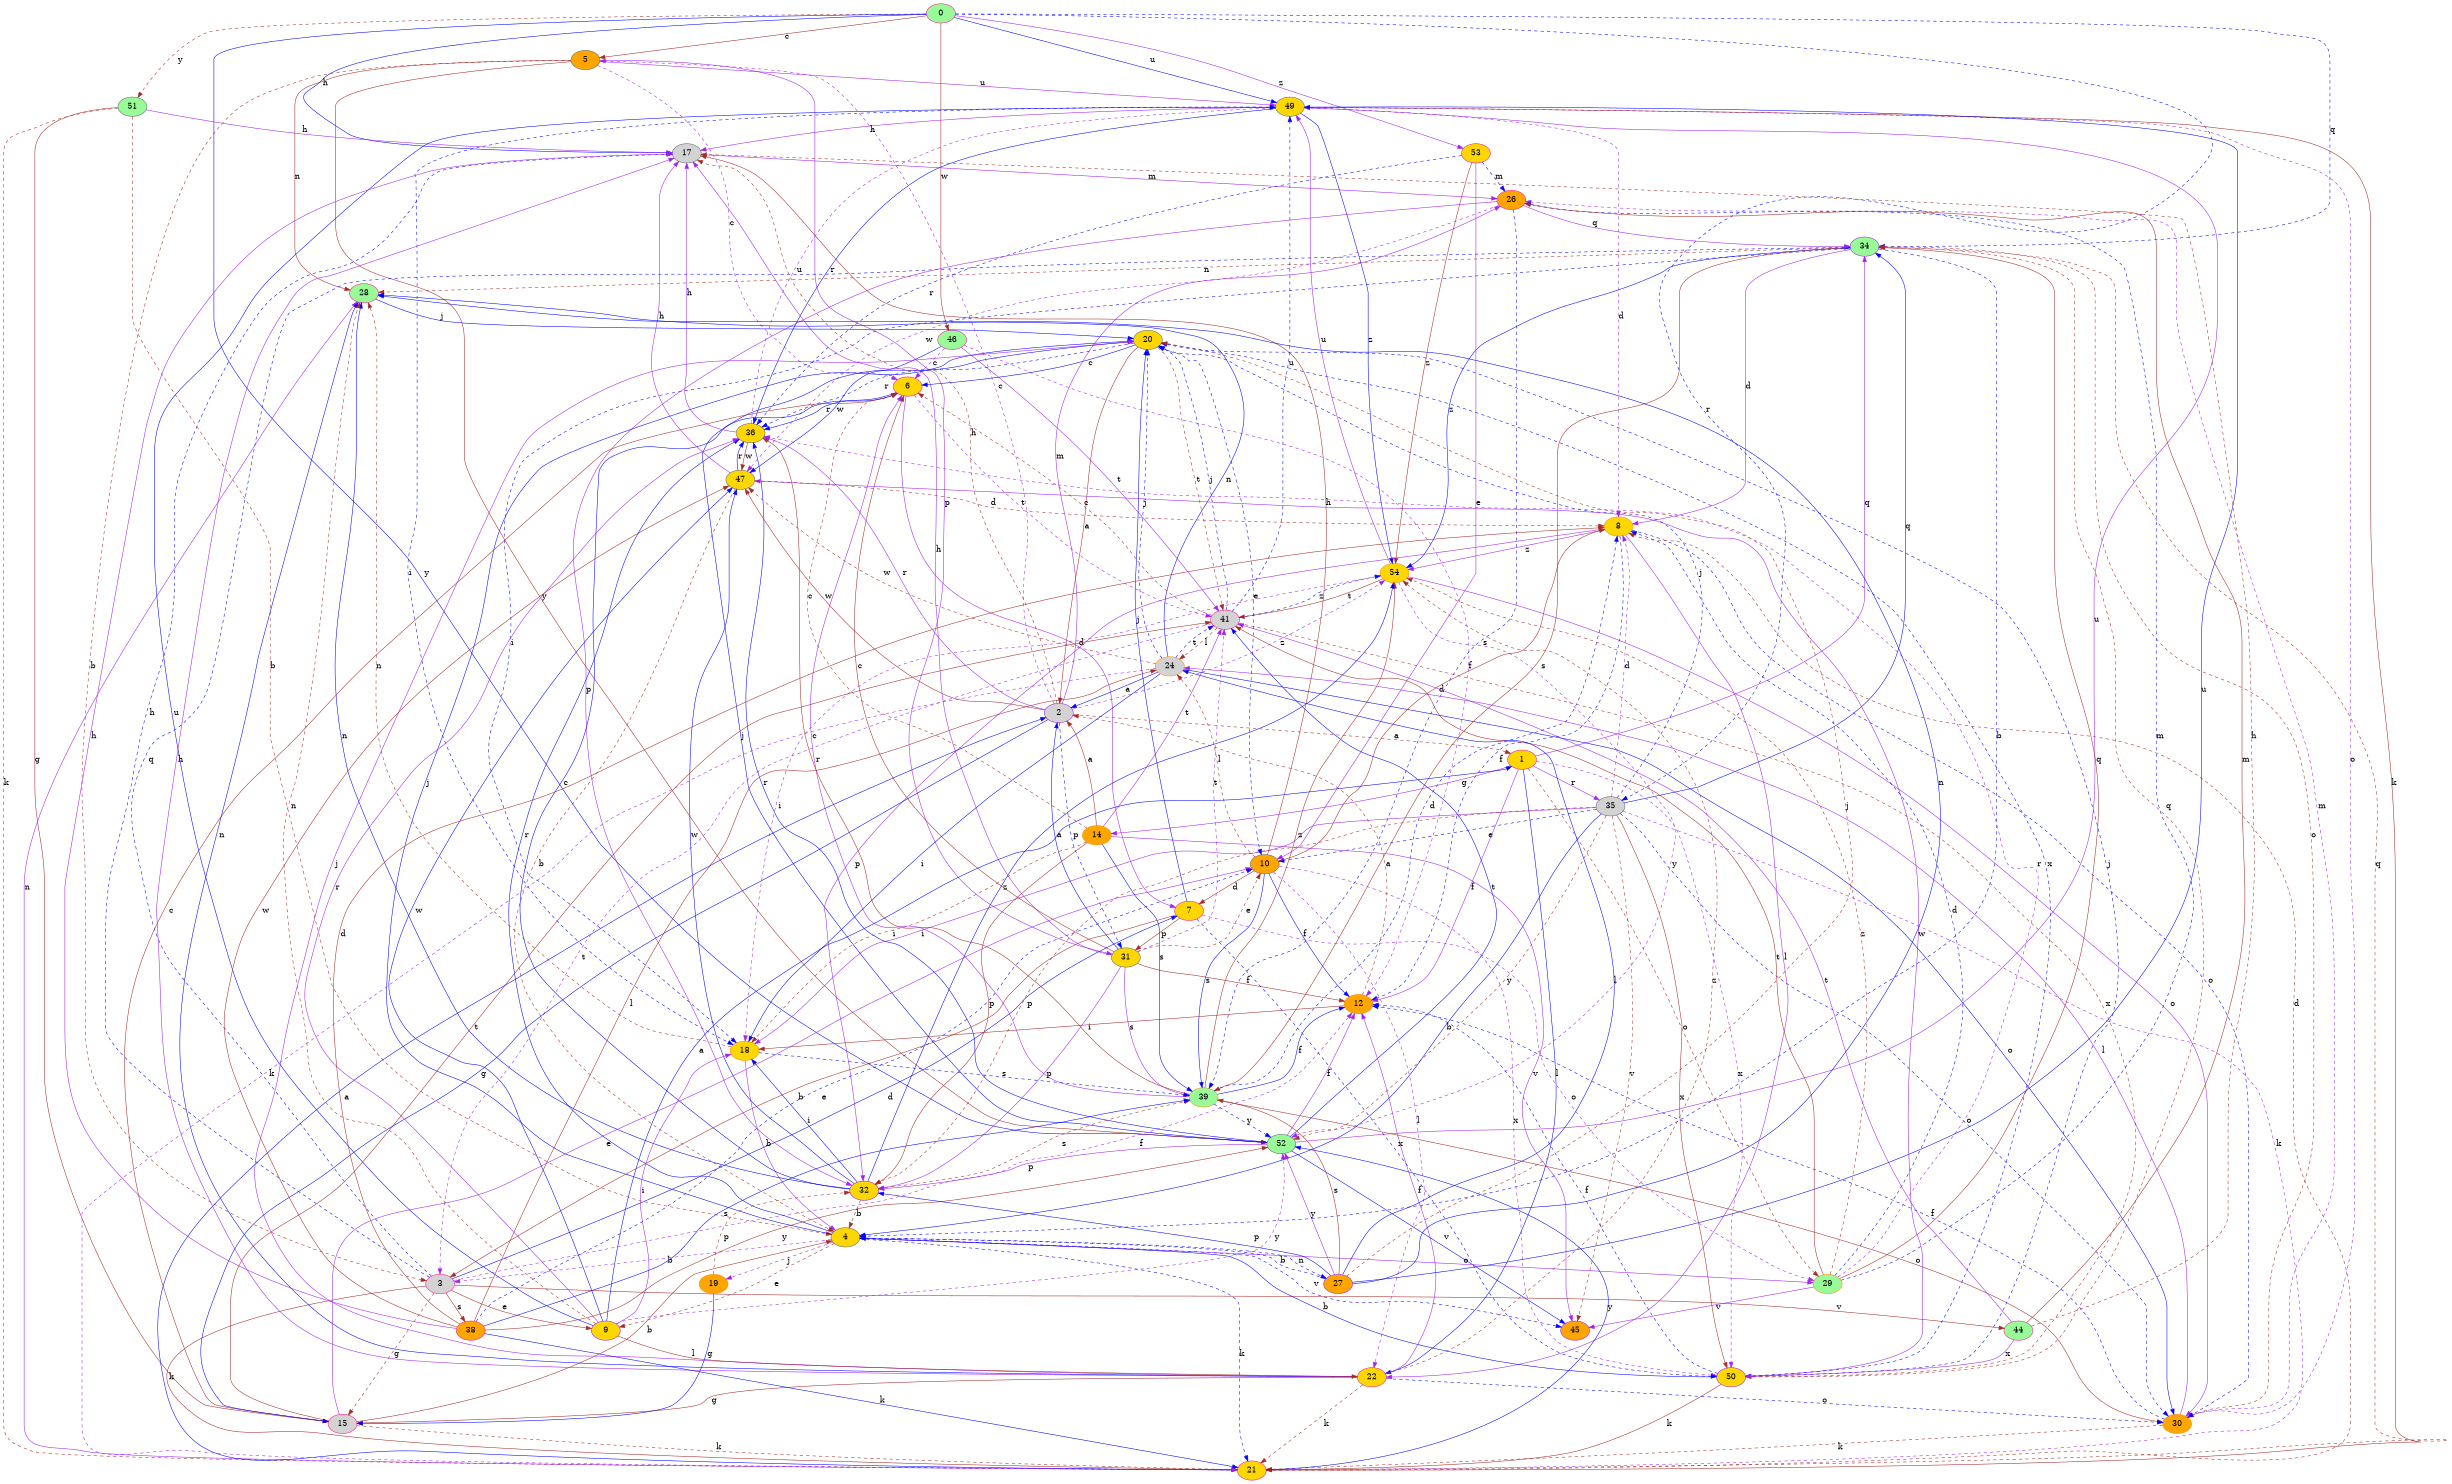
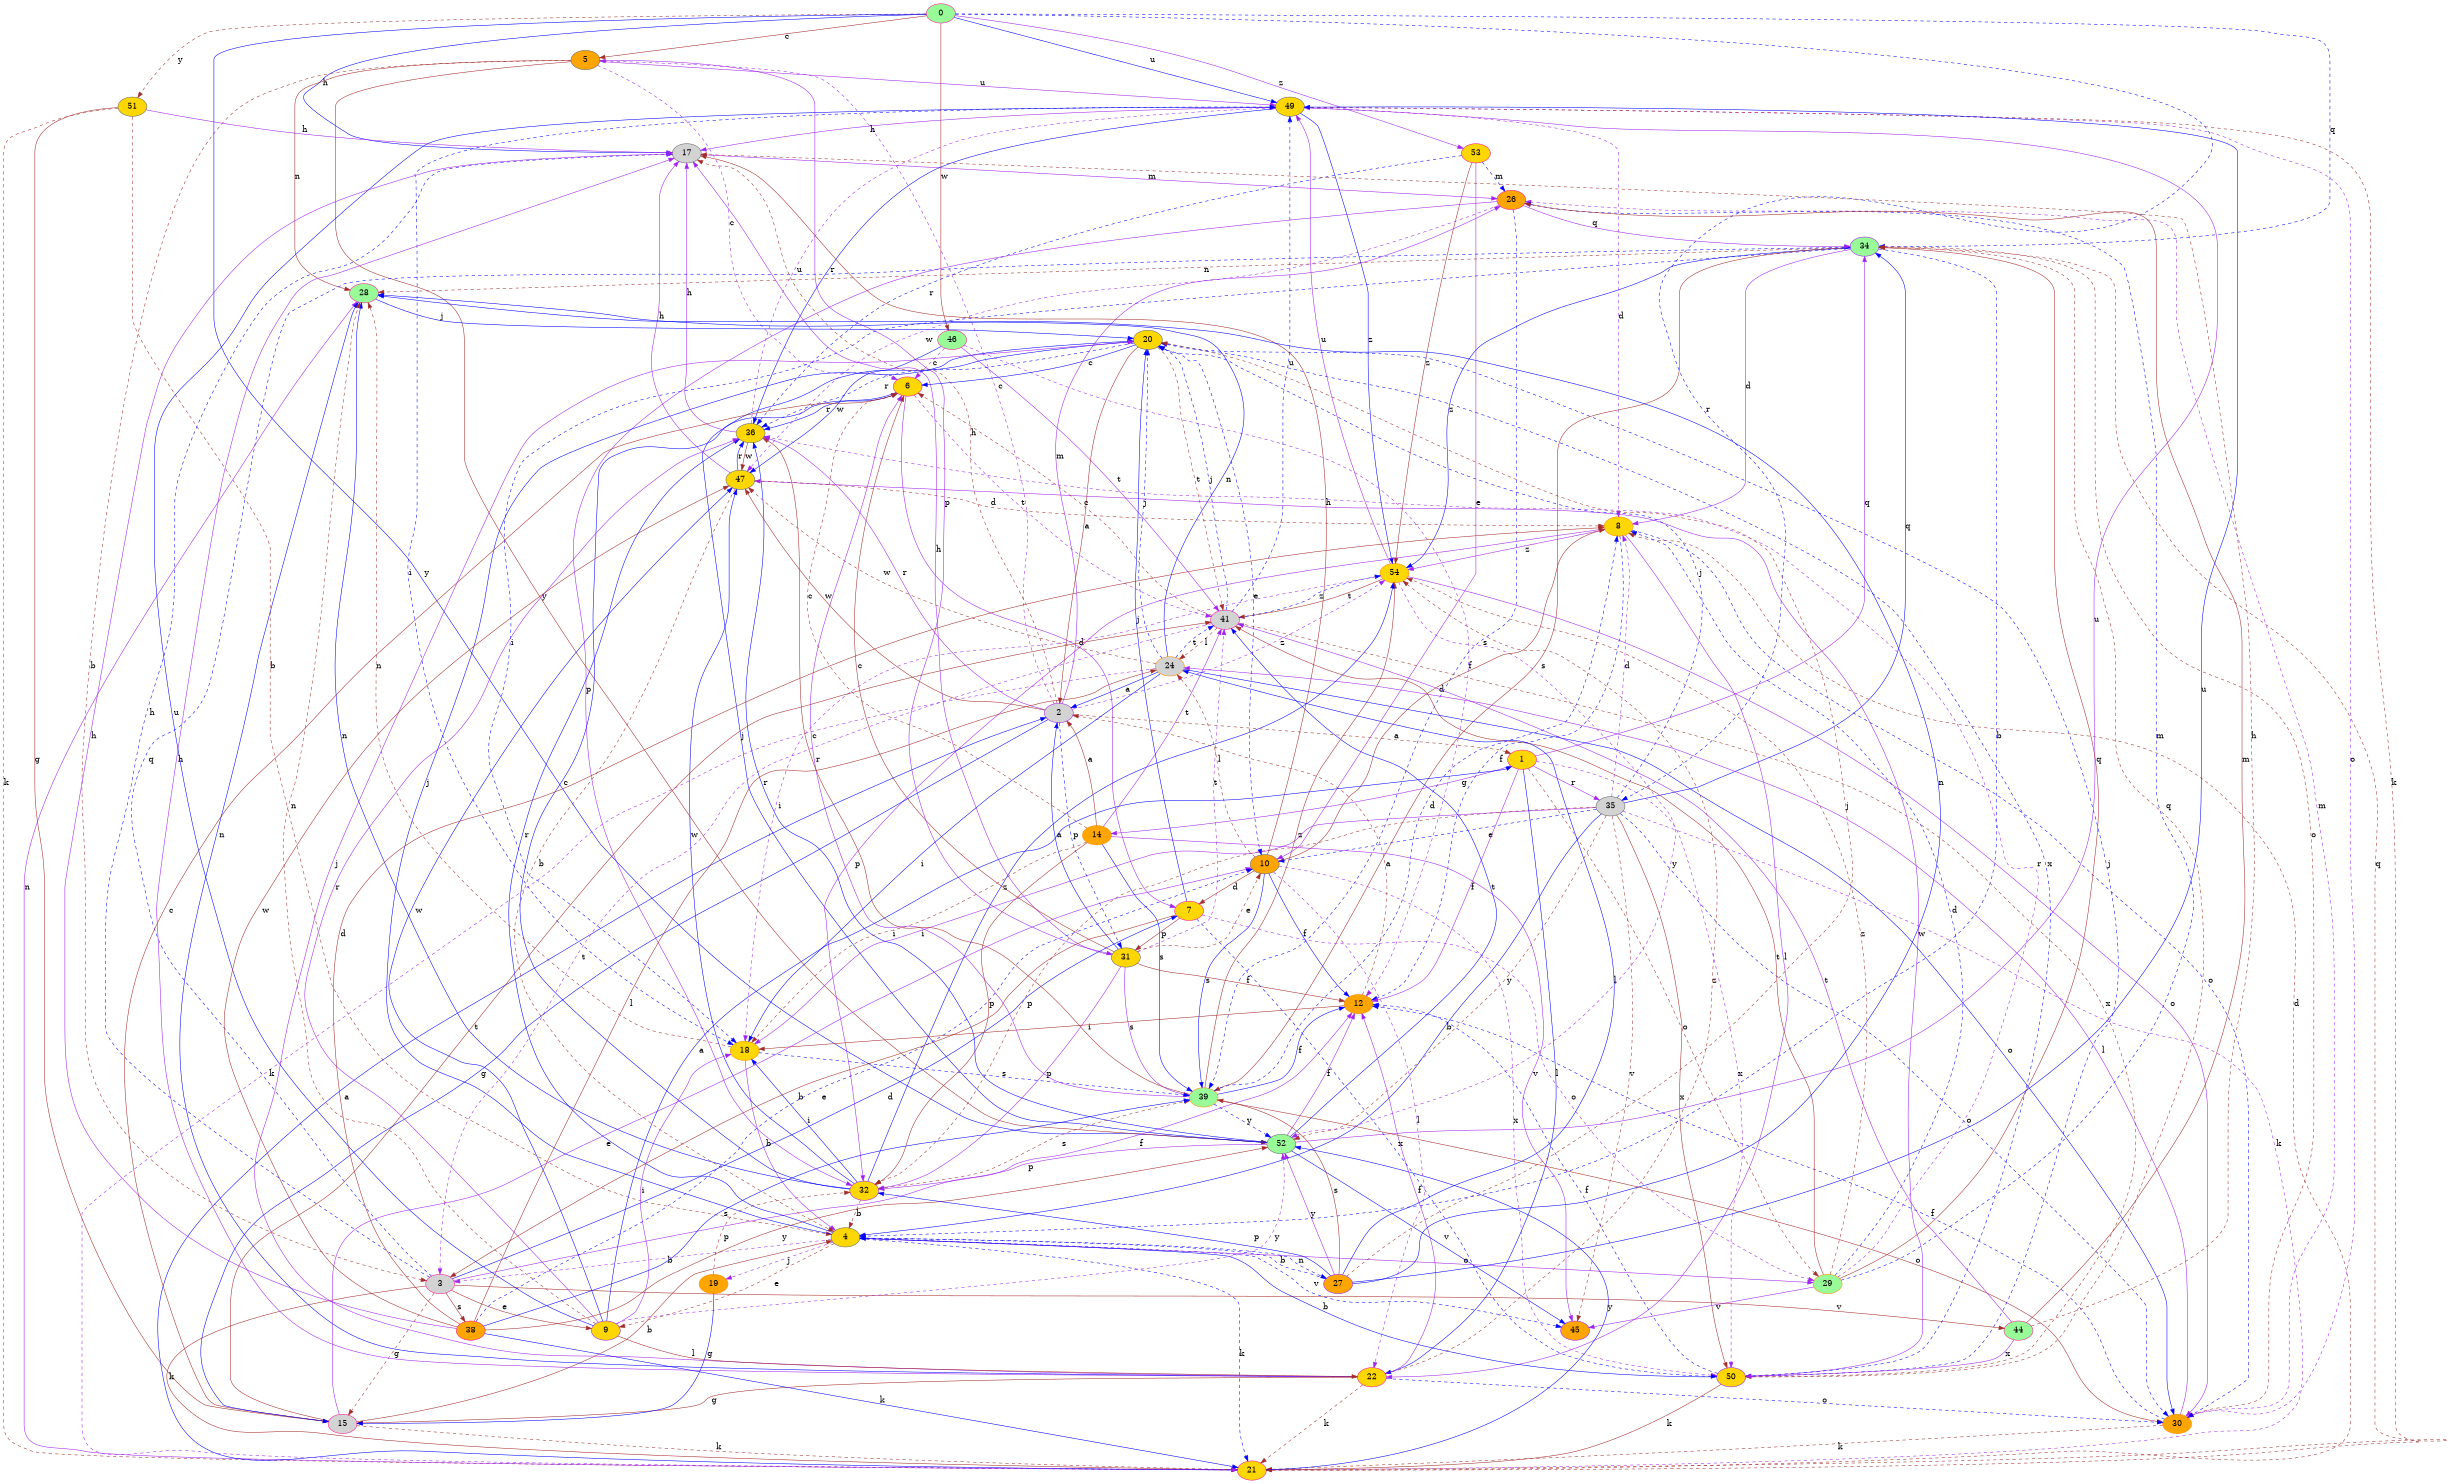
node "51": fillcolor palegreen -> gold
edge "49" -> "21": style solid -> dashed
edge "3" -> "12": style dashed -> solid
